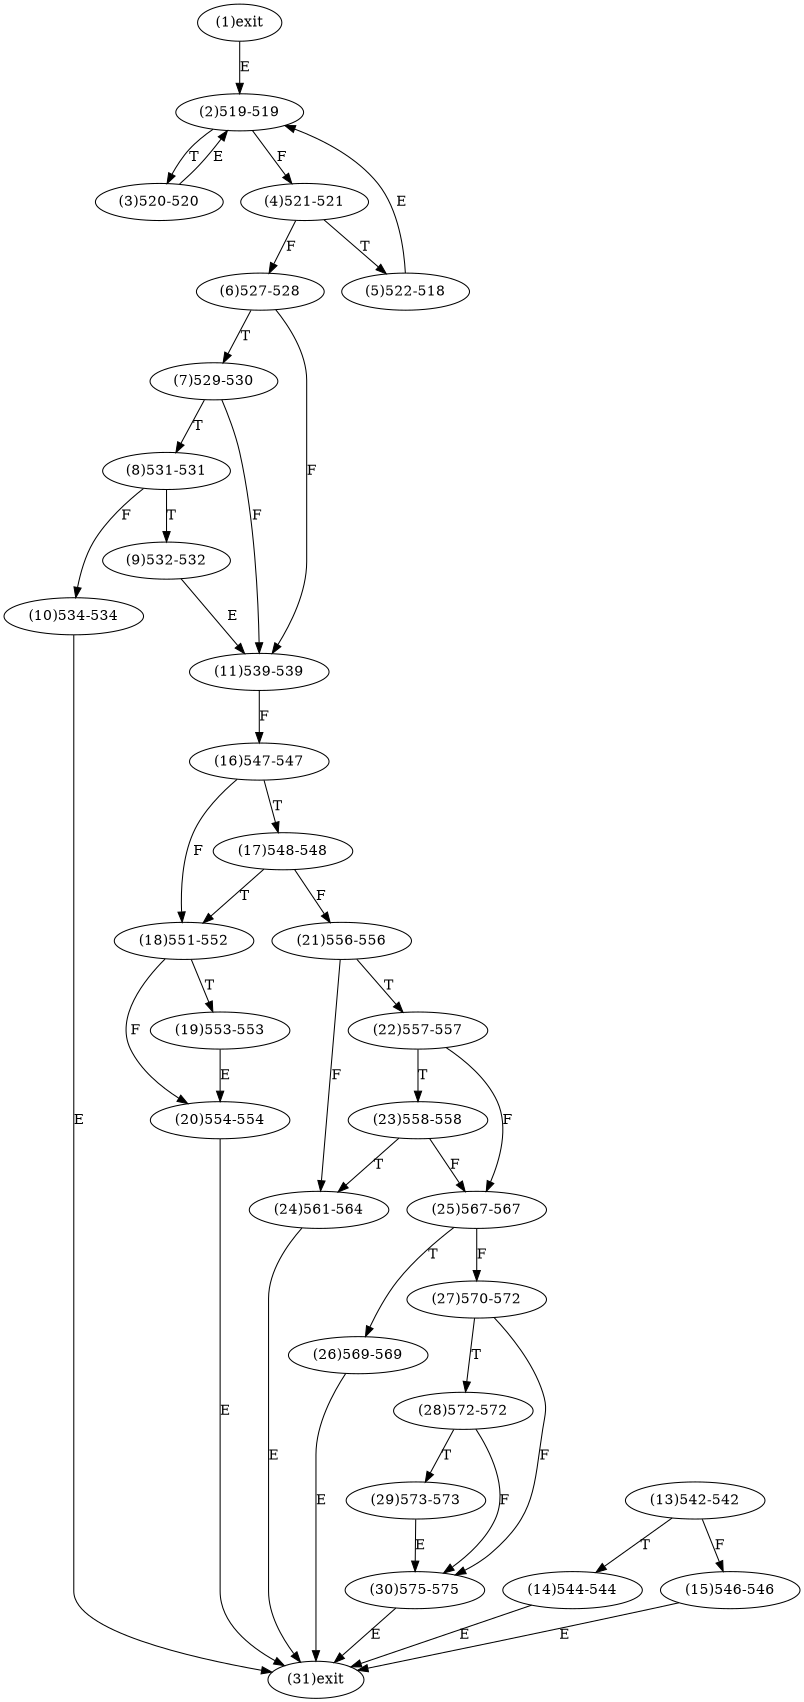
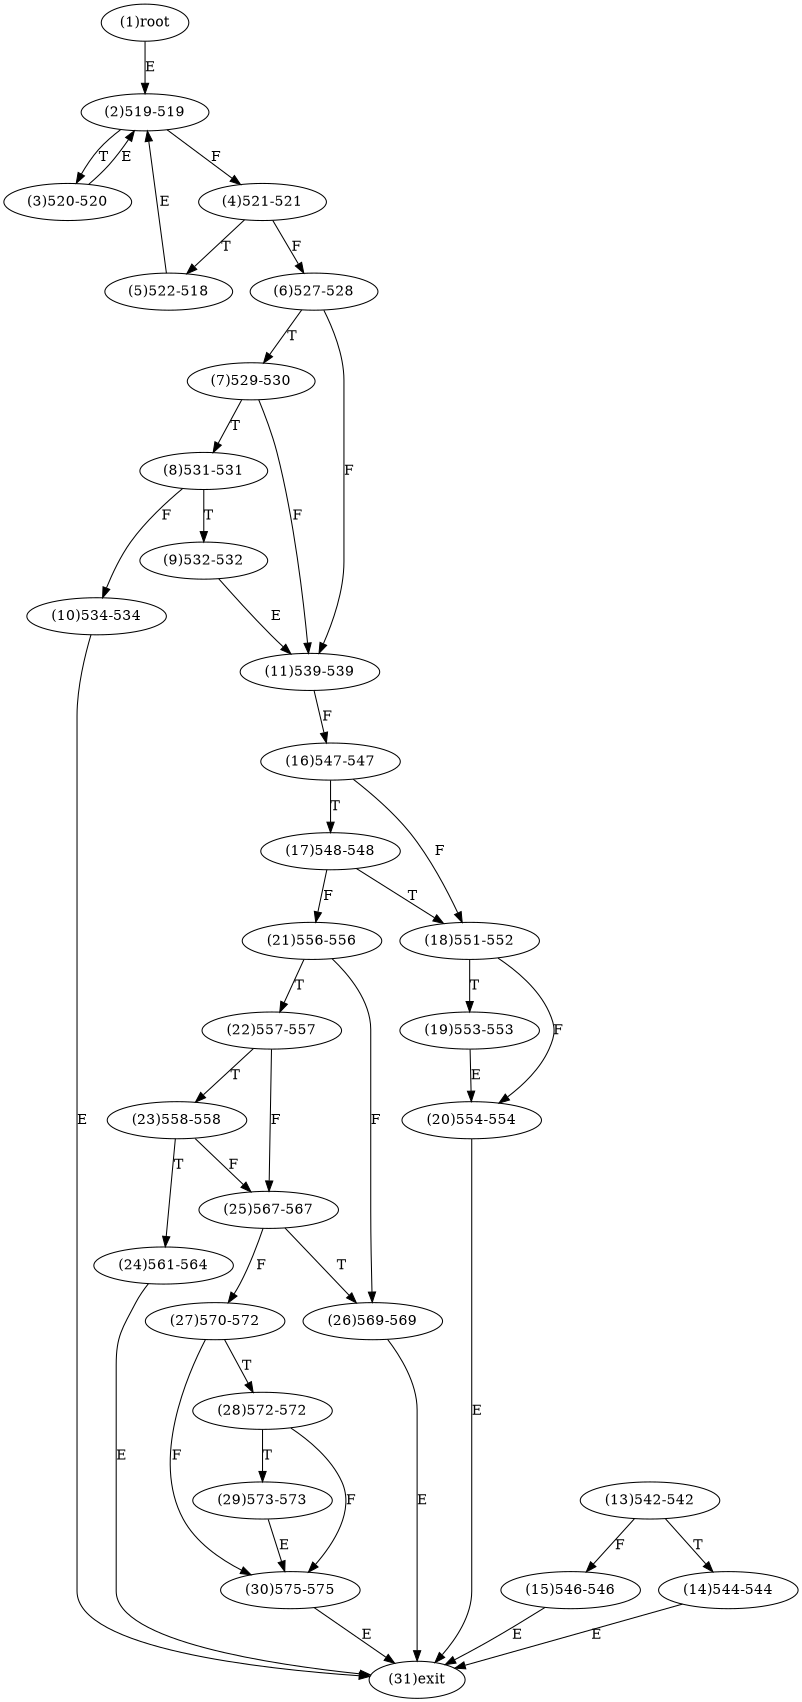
node "(1)exit": label "(1)exit" -> "(1)root"
edge "(21)556-556" -> "(24)561-564": now "(21)556-556" -> "(26)569-569"
